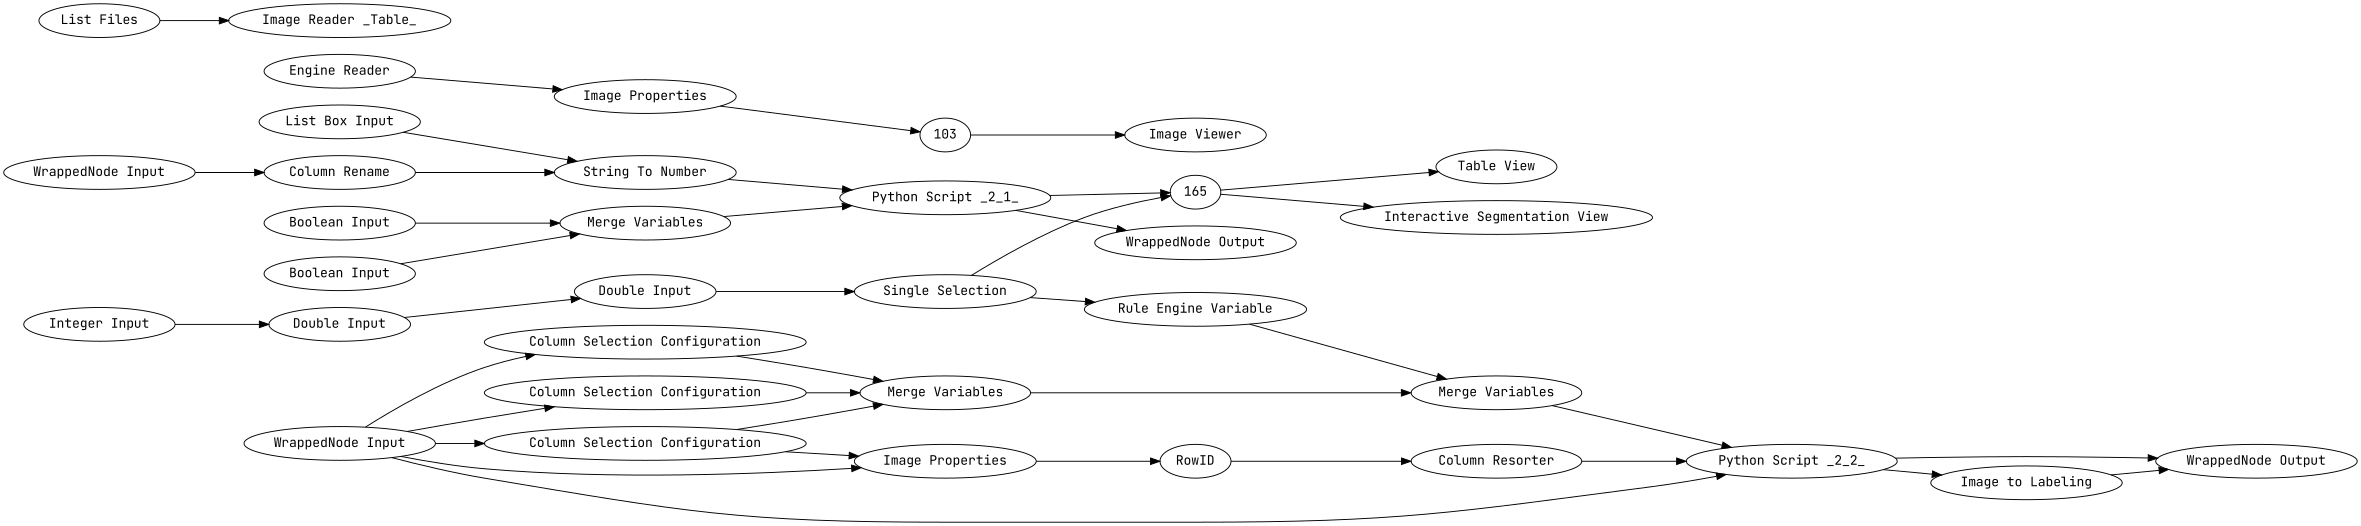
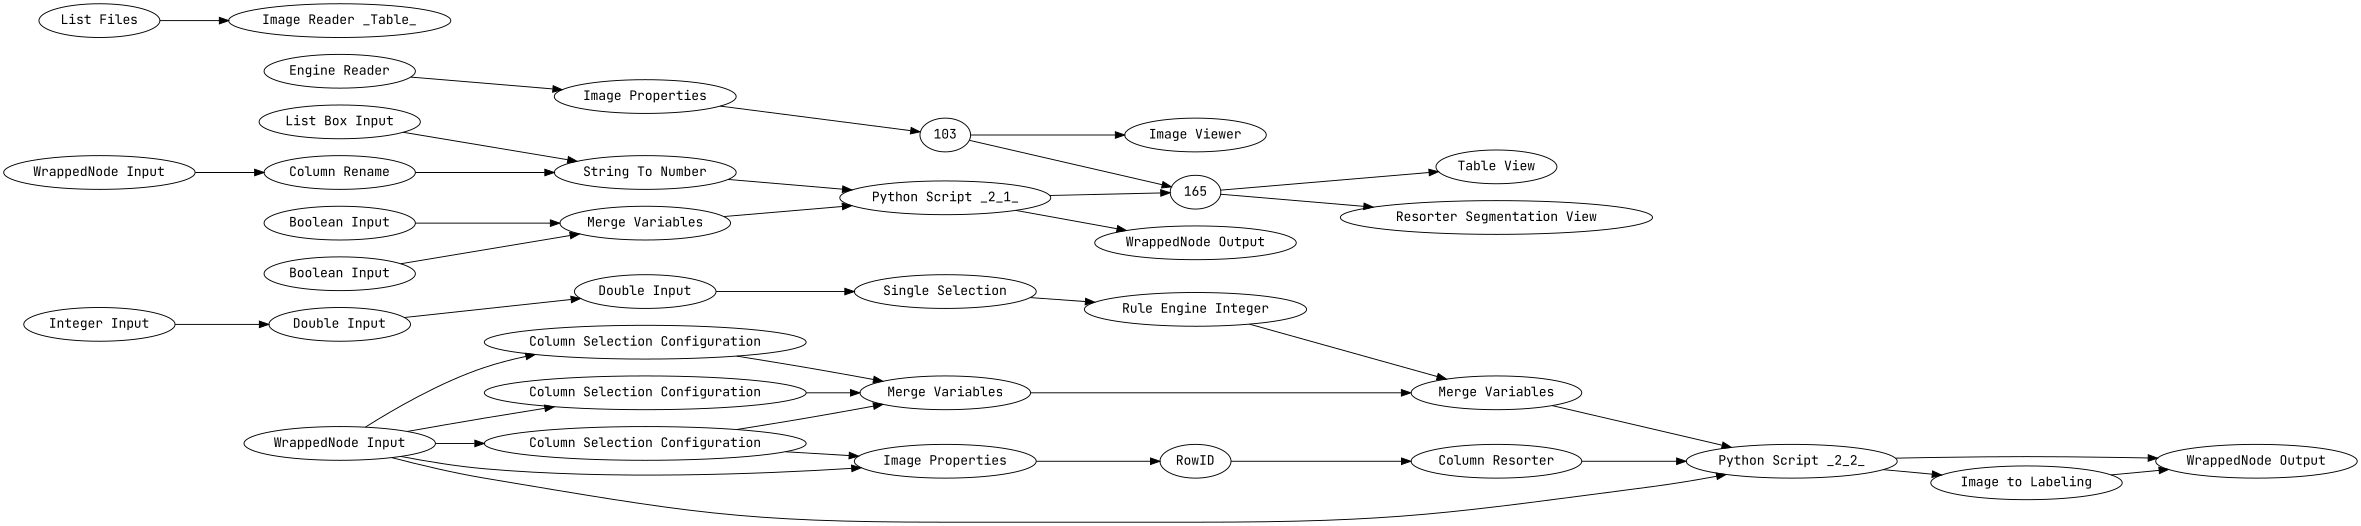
node "Interactive Segmentation View": label "Interactive Segmentation View" -> "Resorter Segmentation View"
edge "Single Selection" -> "165": now "103" -> "165"
node "Rule Engine Variable": label "Rule Engine Variable" -> "Rule Engine Integer"
